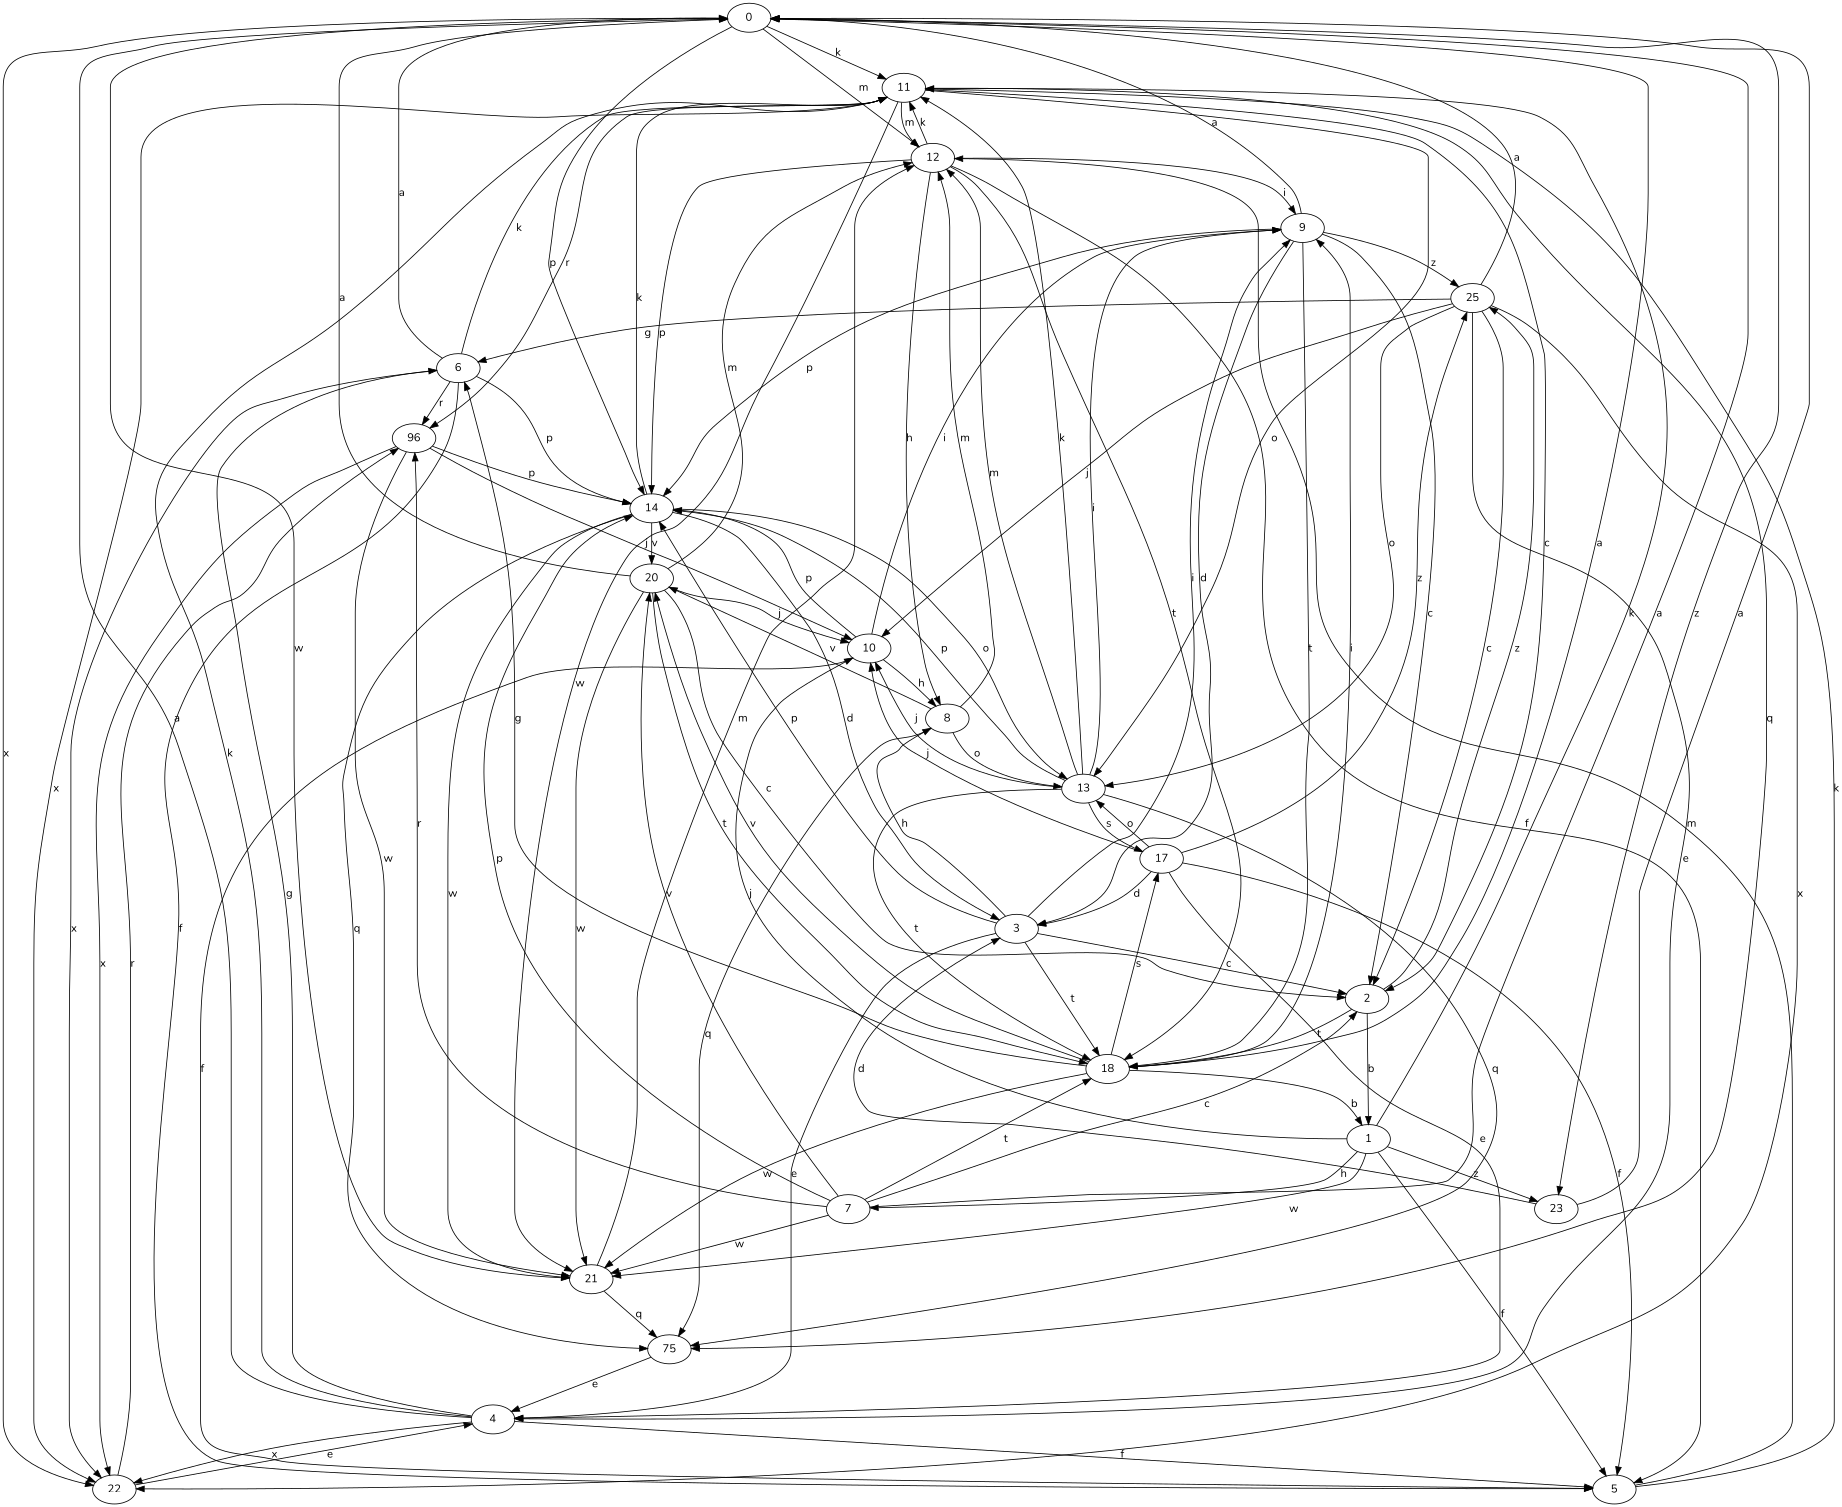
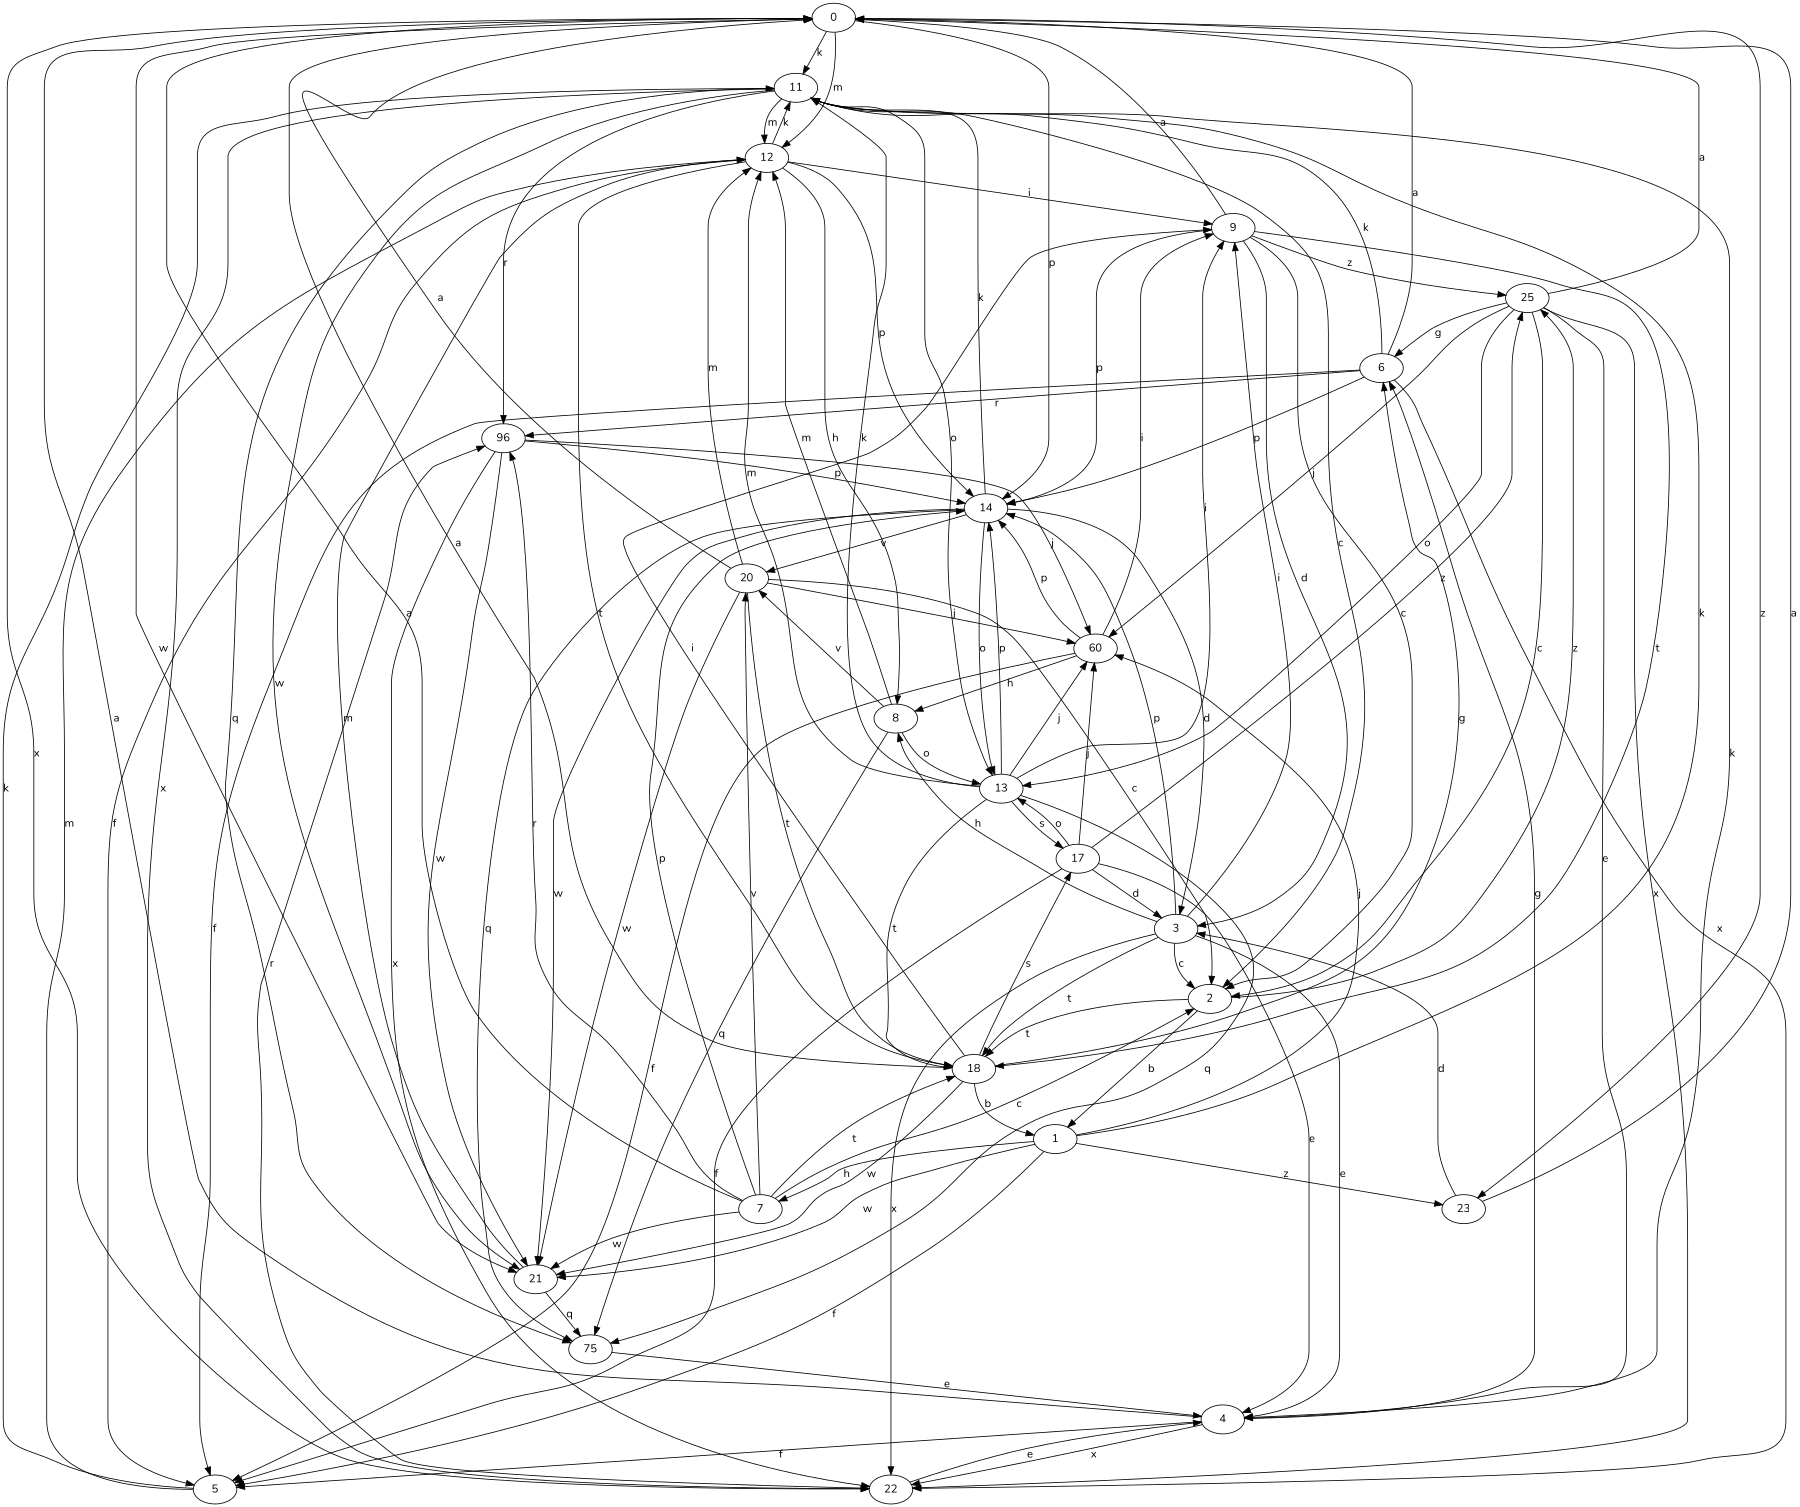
node "10": label "10" -> "60"
edge "18" -> "20": removed, label "v"
edge "3" -> "22": added, label "x"
